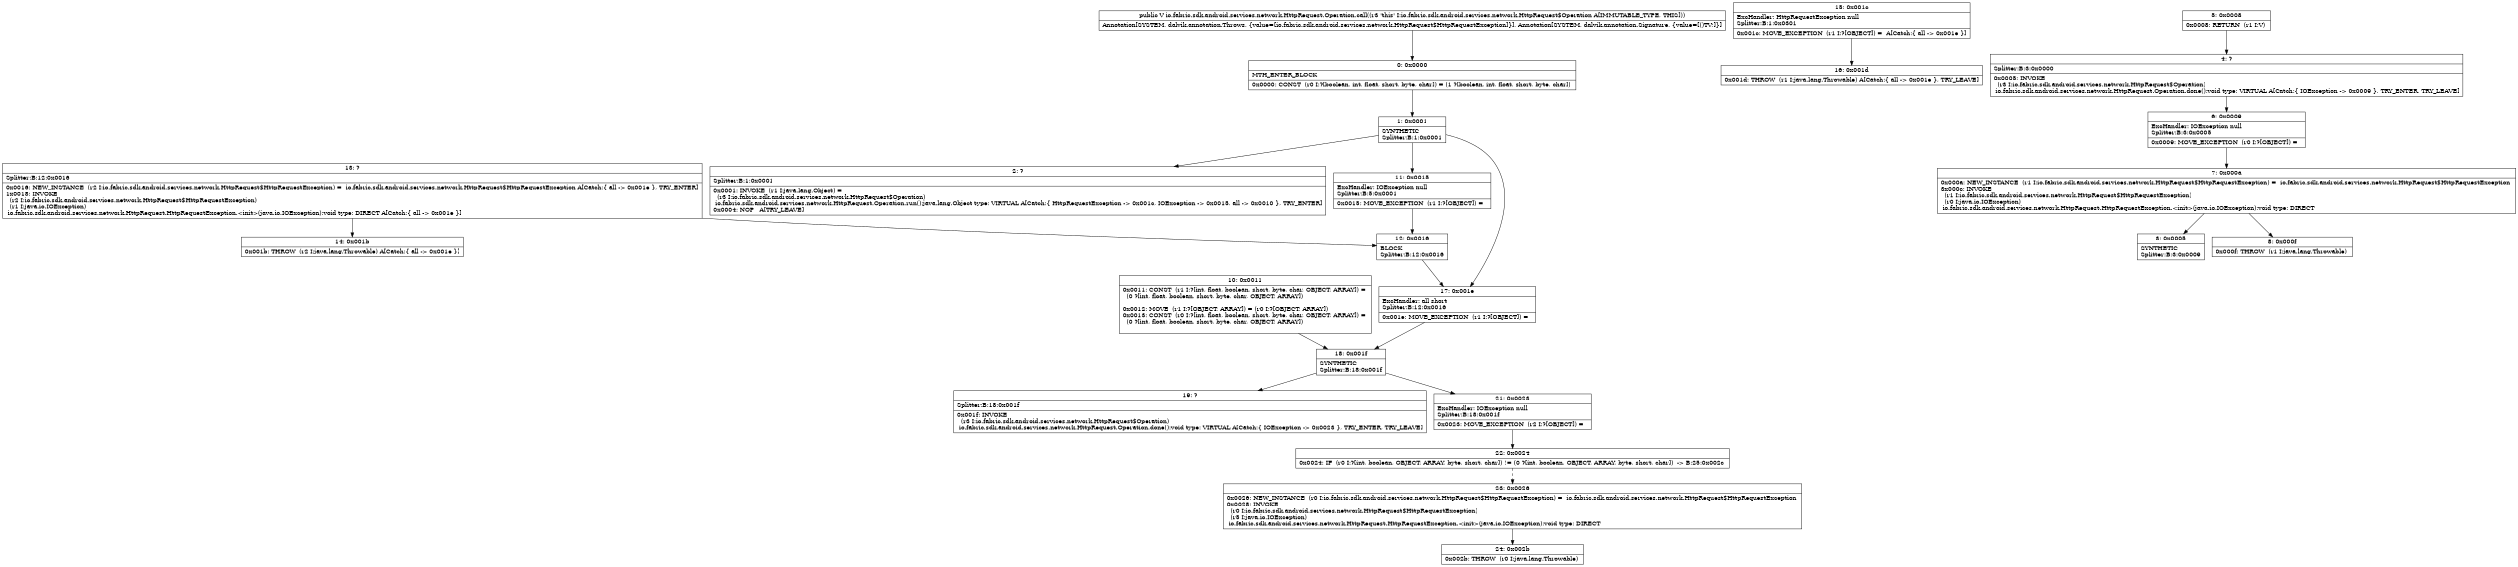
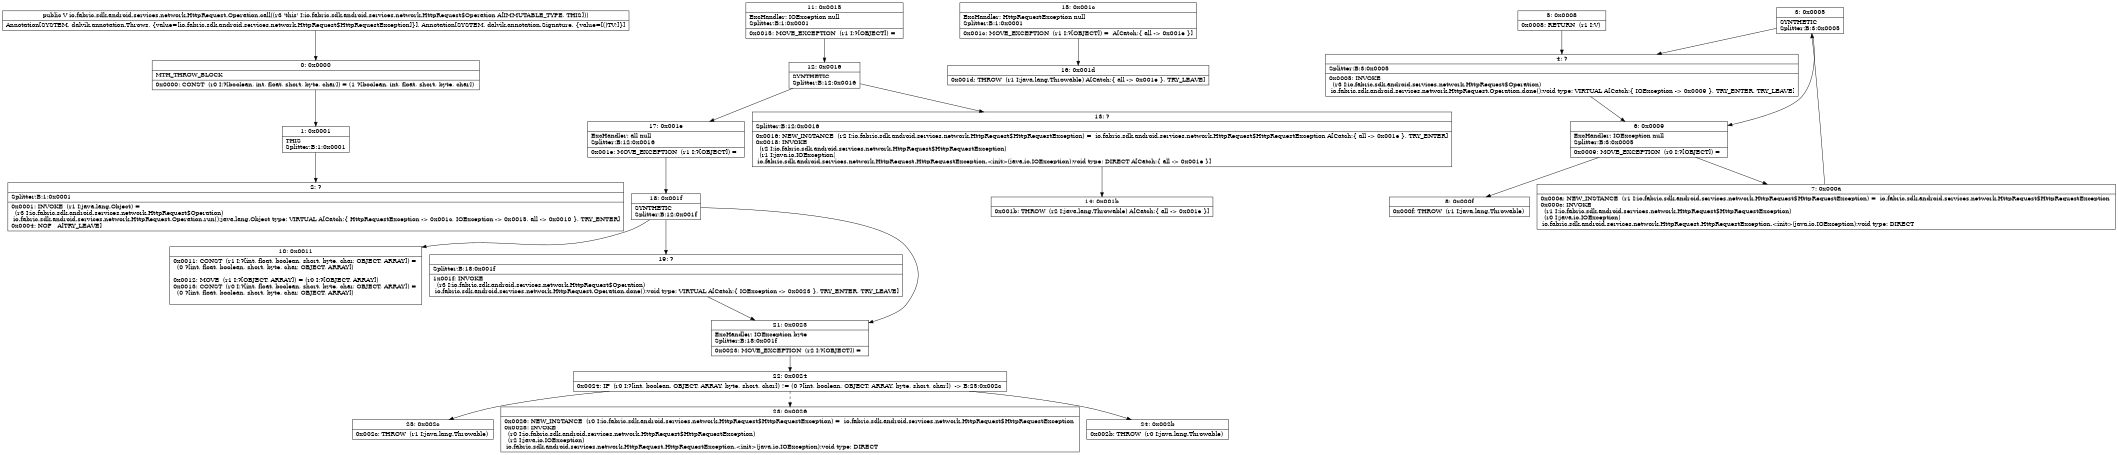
node "15: 0x001c": text "Splitter:B:1:0x0301" -> "Splitter:B:1:0x0001"
edge "3: 0x0005" -> "4: ?": added
node "4: ?": text "Splitter:B:3:0x0000" -> "Splitter:B:3:0x0005"
node "0: 0x0000": text "MTH_ENTER_BLOCK" -> "MTH_THROW_BLOCK"
edge "3: 0x0005" -> "6: 0x0009": added
node "1: 0x0001": text "SYNTHETIC" -> "THIS"
edge "1: 0x0001" -> "11: 0x0015": removed
node "7: 0x000a": text "3x000c: INVOKE" -> "0x000c: INVOKE"
node "13: ?": text "1x0018: INVOKE" -> "0x0018: INVOKE"
node "11: 0x0015": text "Splitter:B:5:0x0001" -> "Splitter:B:1:0x0001"
edge "1: 0x0001" -> "17: 0x001e": removed
edge "7: 0x000a" -> "8: 0x000f": now "6: 0x0009" -> "8: 0x000f"
edge "13: ?" -> "12: 0x0016": reversed
node "12: 0x0016": text "BLOCK" -> "SYNTHETIC"
node "3: 0x0005": text "Splitter:B:3:0x0009" -> "Splitter:B:3:0x0005"
node "17: 0x001e": text "ExcHandler: all short" -> "ExcHandler: all null"
edge "19: ?" -> "21: 0x0023": added
edge "10: 0x0011" -> "18: 0x001f": reversed
node "18: 0x001f": text "Splitter:B:18:0x001f" -> "Splitter:B:12:0x001f"
node "21: 0x0023": text "ExcHandler: IOException null" -> "ExcHandler: IOException byte"
node "19: ?": text "0x001f: INVOKE" -> "1x001f: INVOKE"
node "25: 0x002c": added
node "23: 0x0026": text "(r5 I:java.io.IOException)" -> "(r2 I:java.io.IOException)"
edge "23: 0x0026" -> "24: 0x002b": now "22: 0x0024" -> "24: 0x002b"
